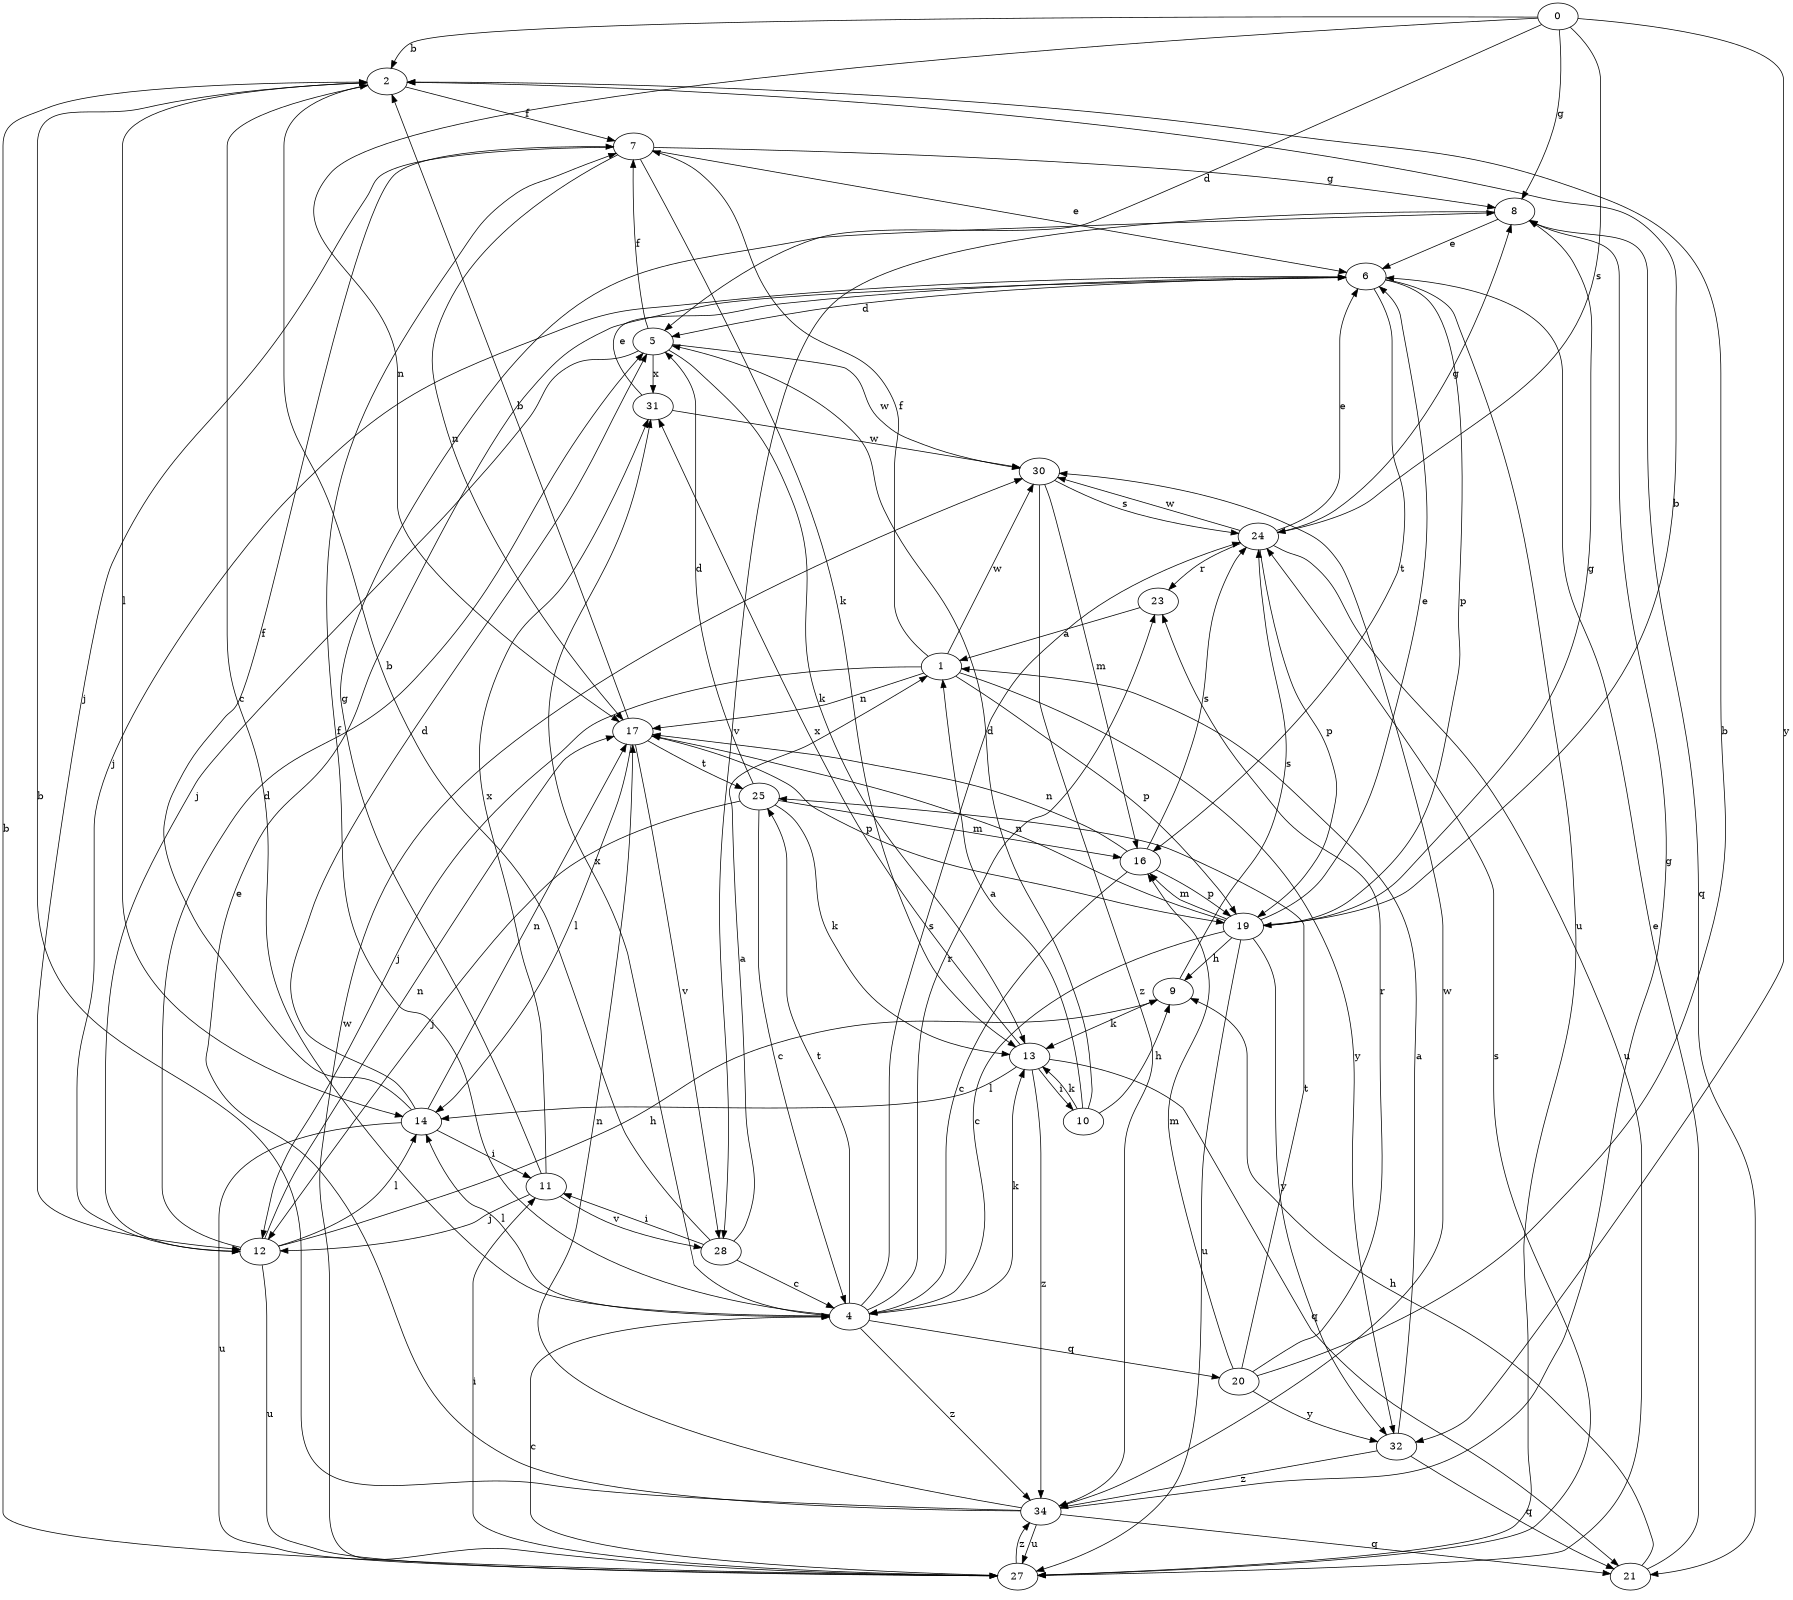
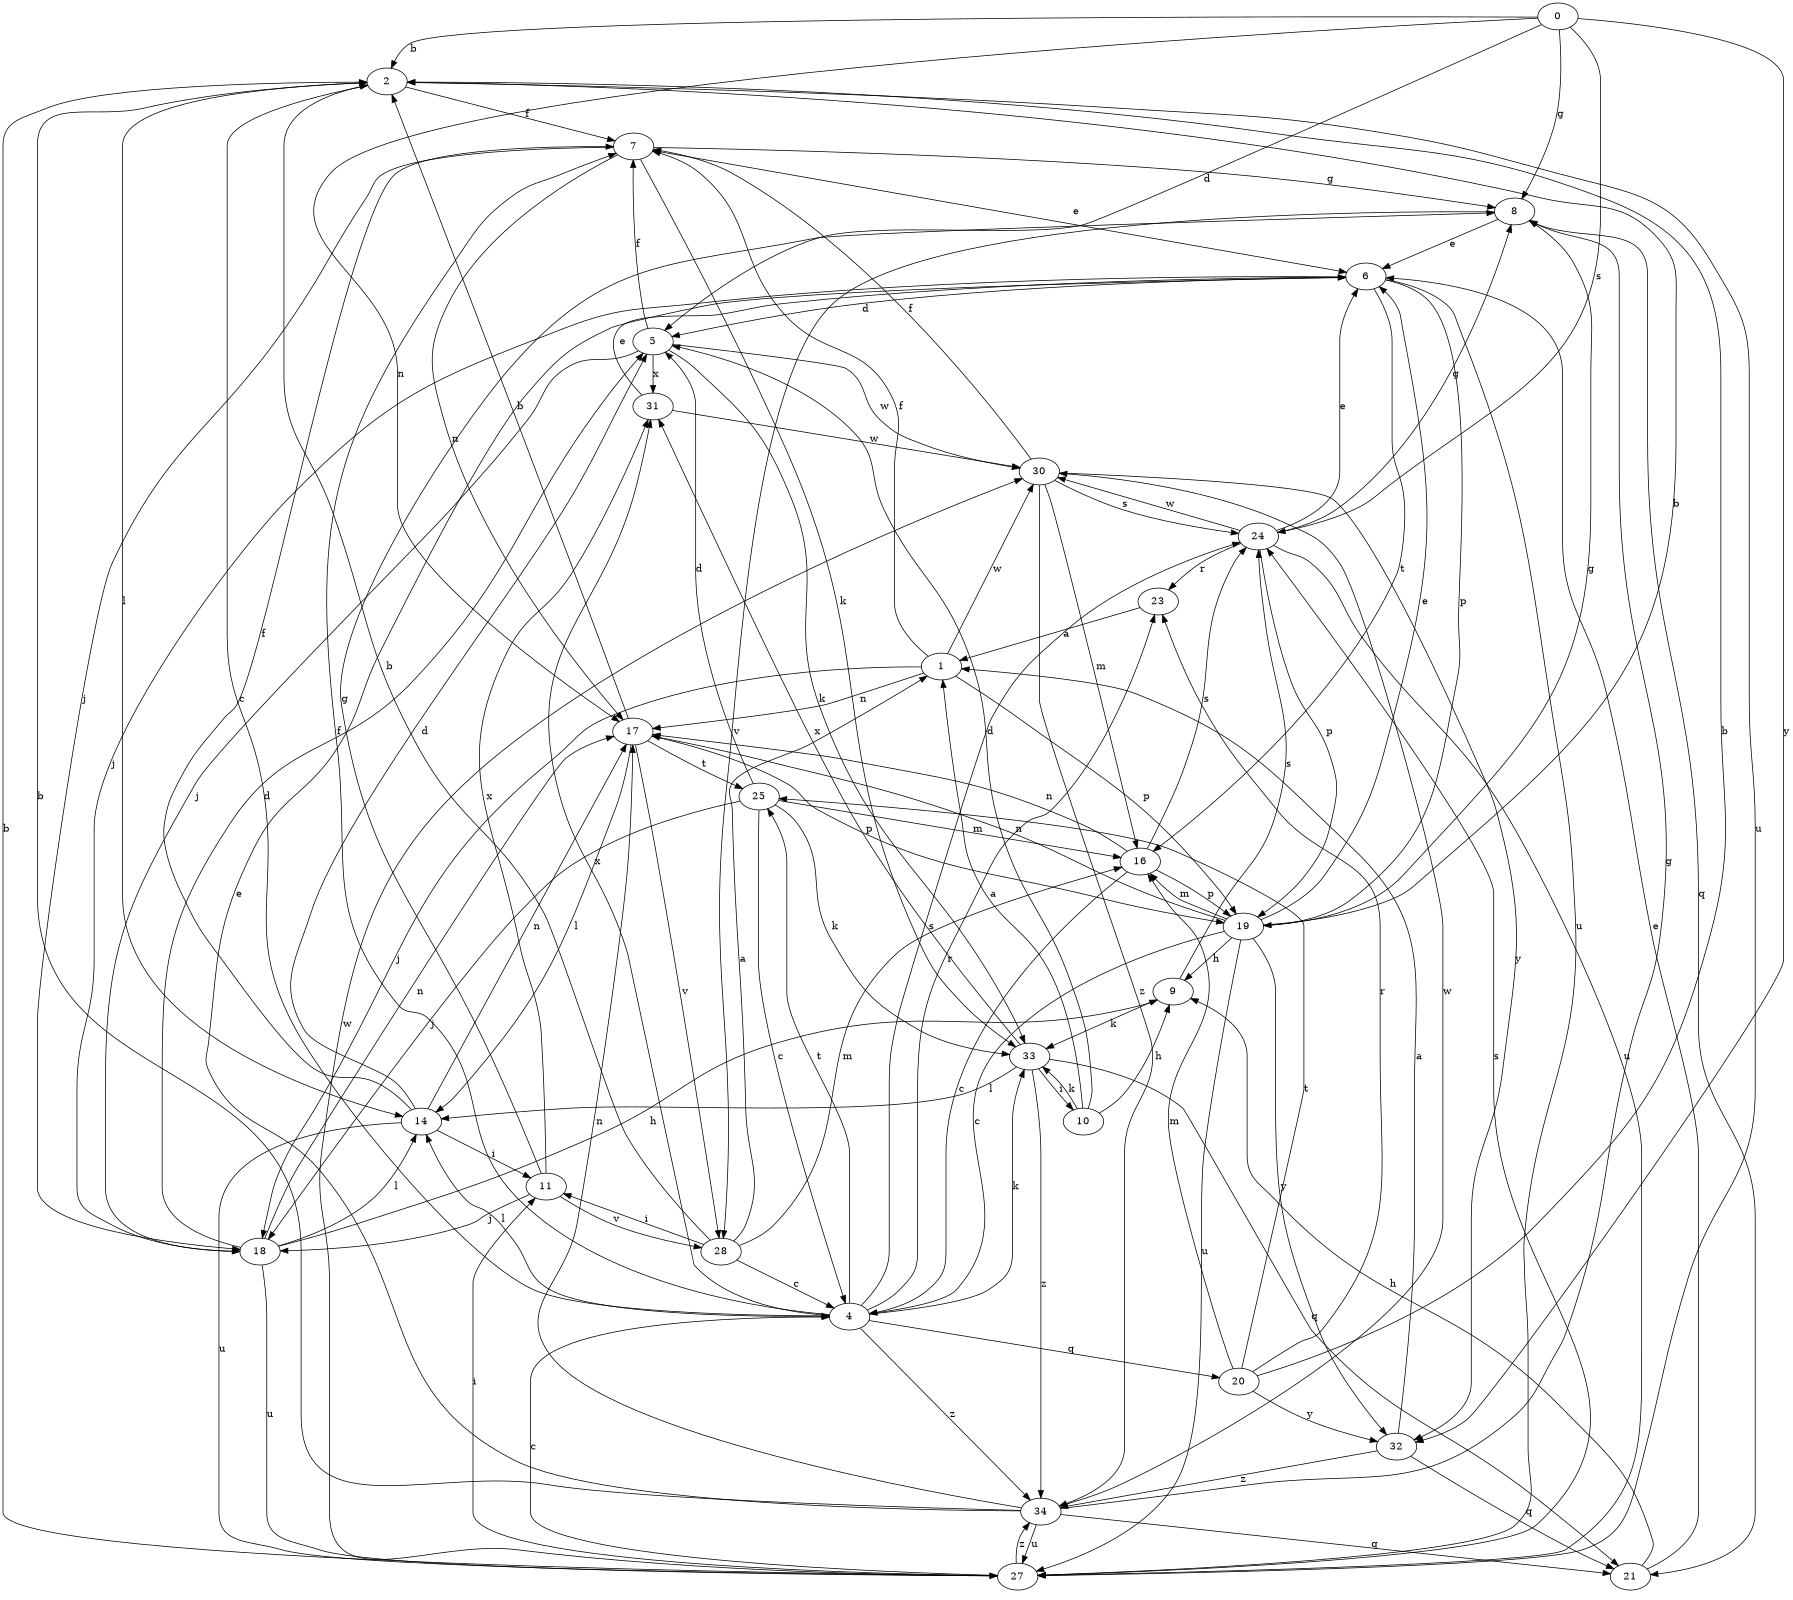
edge "30" -> "7": added, label "f"
edge "2" -> "27": added, label "u"
edge "1" -> "32": now "30" -> "32"
edge "28" -> "16": added, label "m"
node "13": label "13" -> "33"
node "12": label "12" -> "18"
